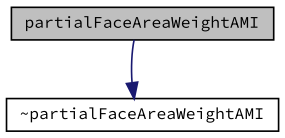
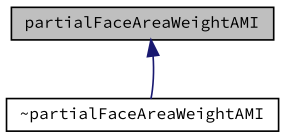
edge "partialFaceAreaWeightAMI" -> "~partialFaceAreaWeightAMI": reversed
